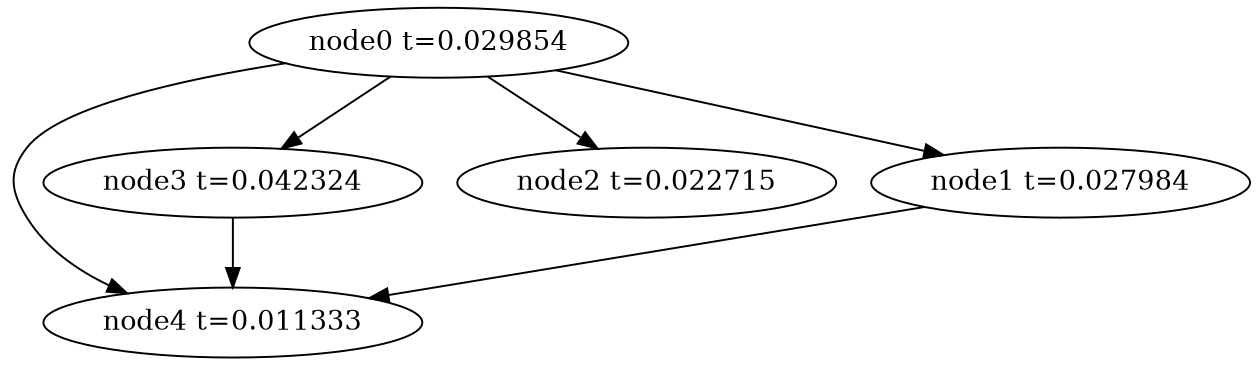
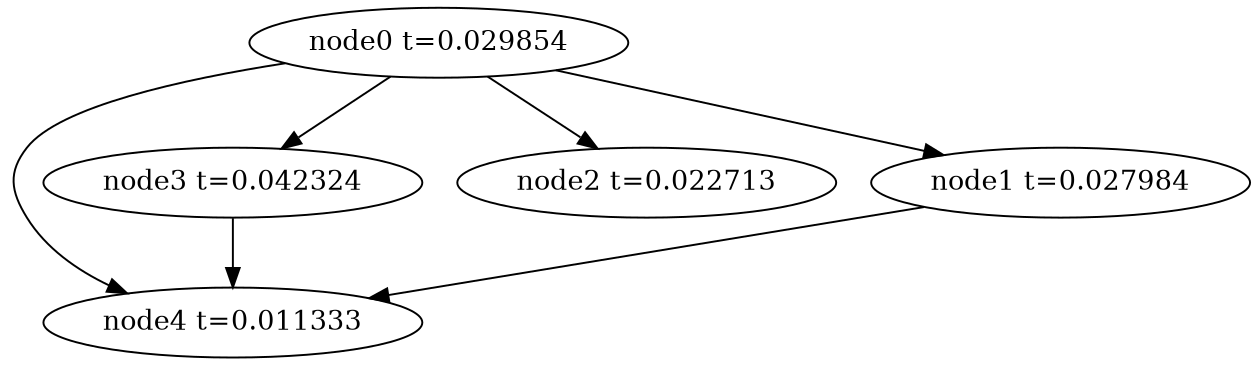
node "node2 t=0.022715": label "node2 t=0.022715" -> "node2 t=0.022713"
